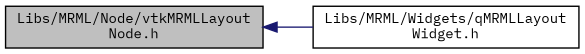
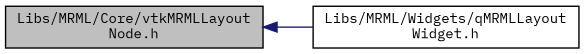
node "Libs/MRML/Node/vtkMRMLLayout Node.h": label "Libs/MRML/Node/vtkMRMLLayout Node.h" -> "Libs/MRML/Core/vtkMRMLLayout Node.h"
